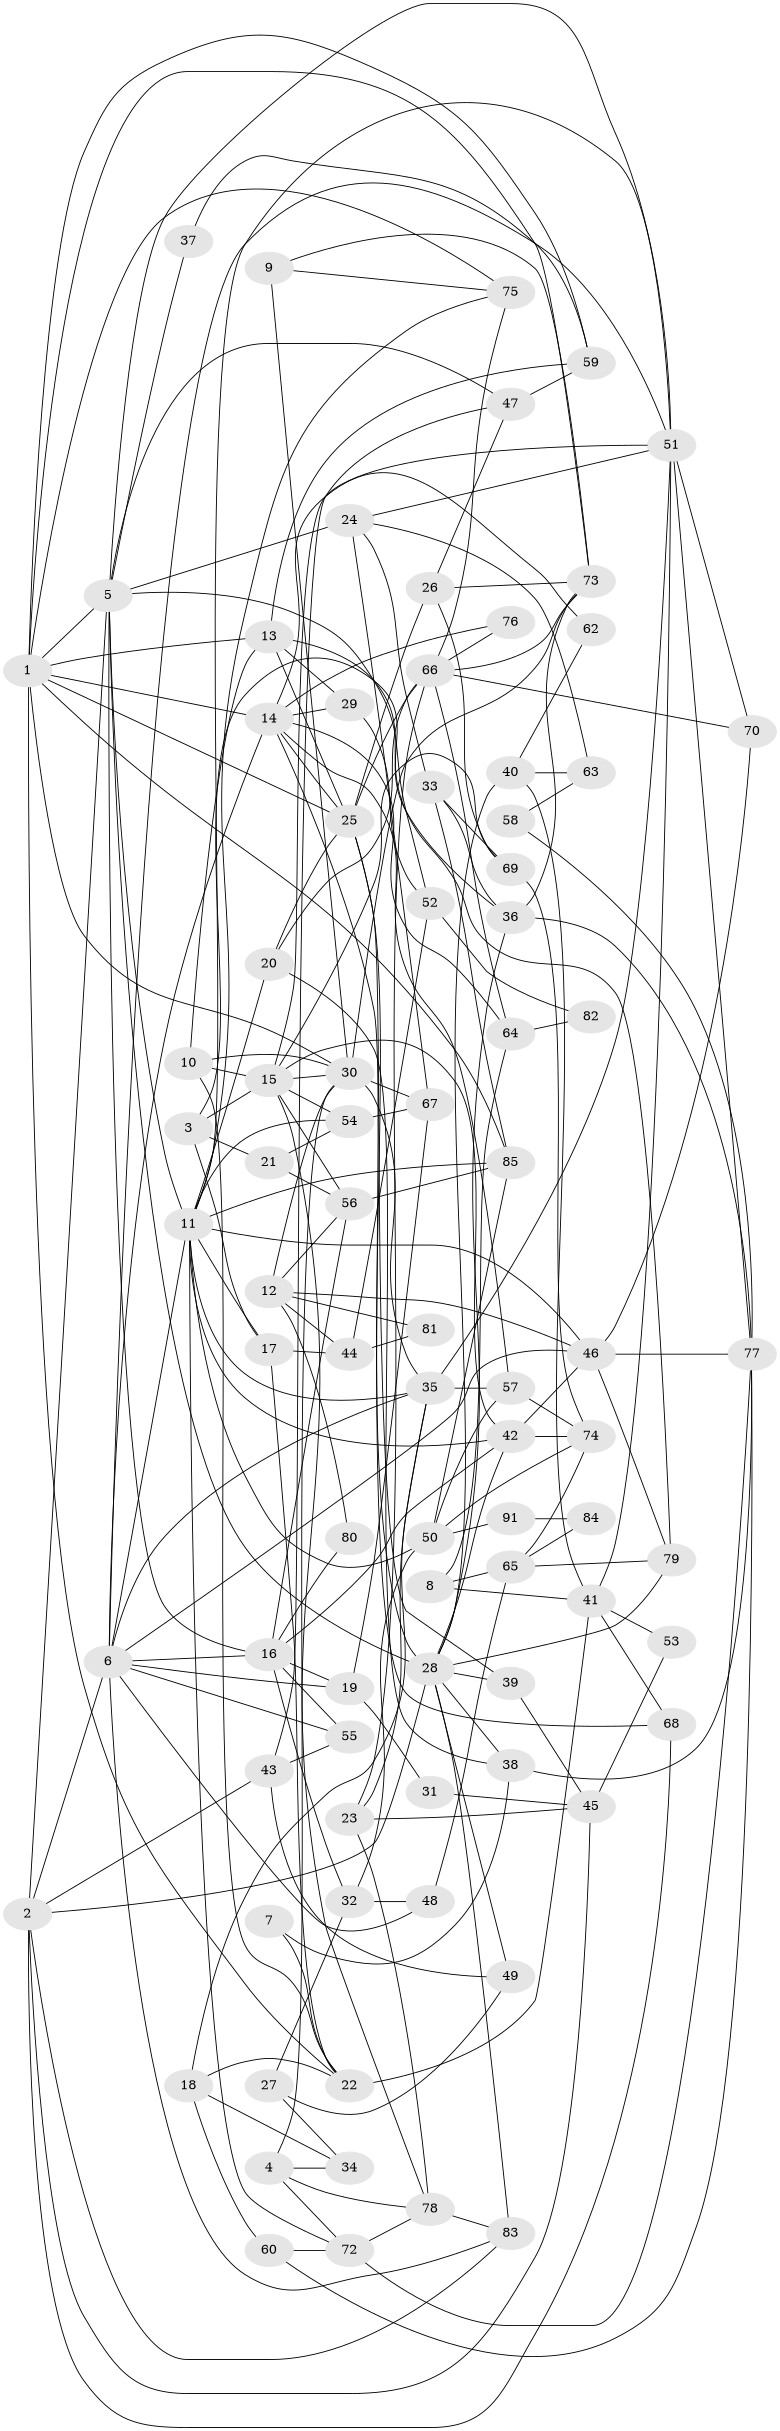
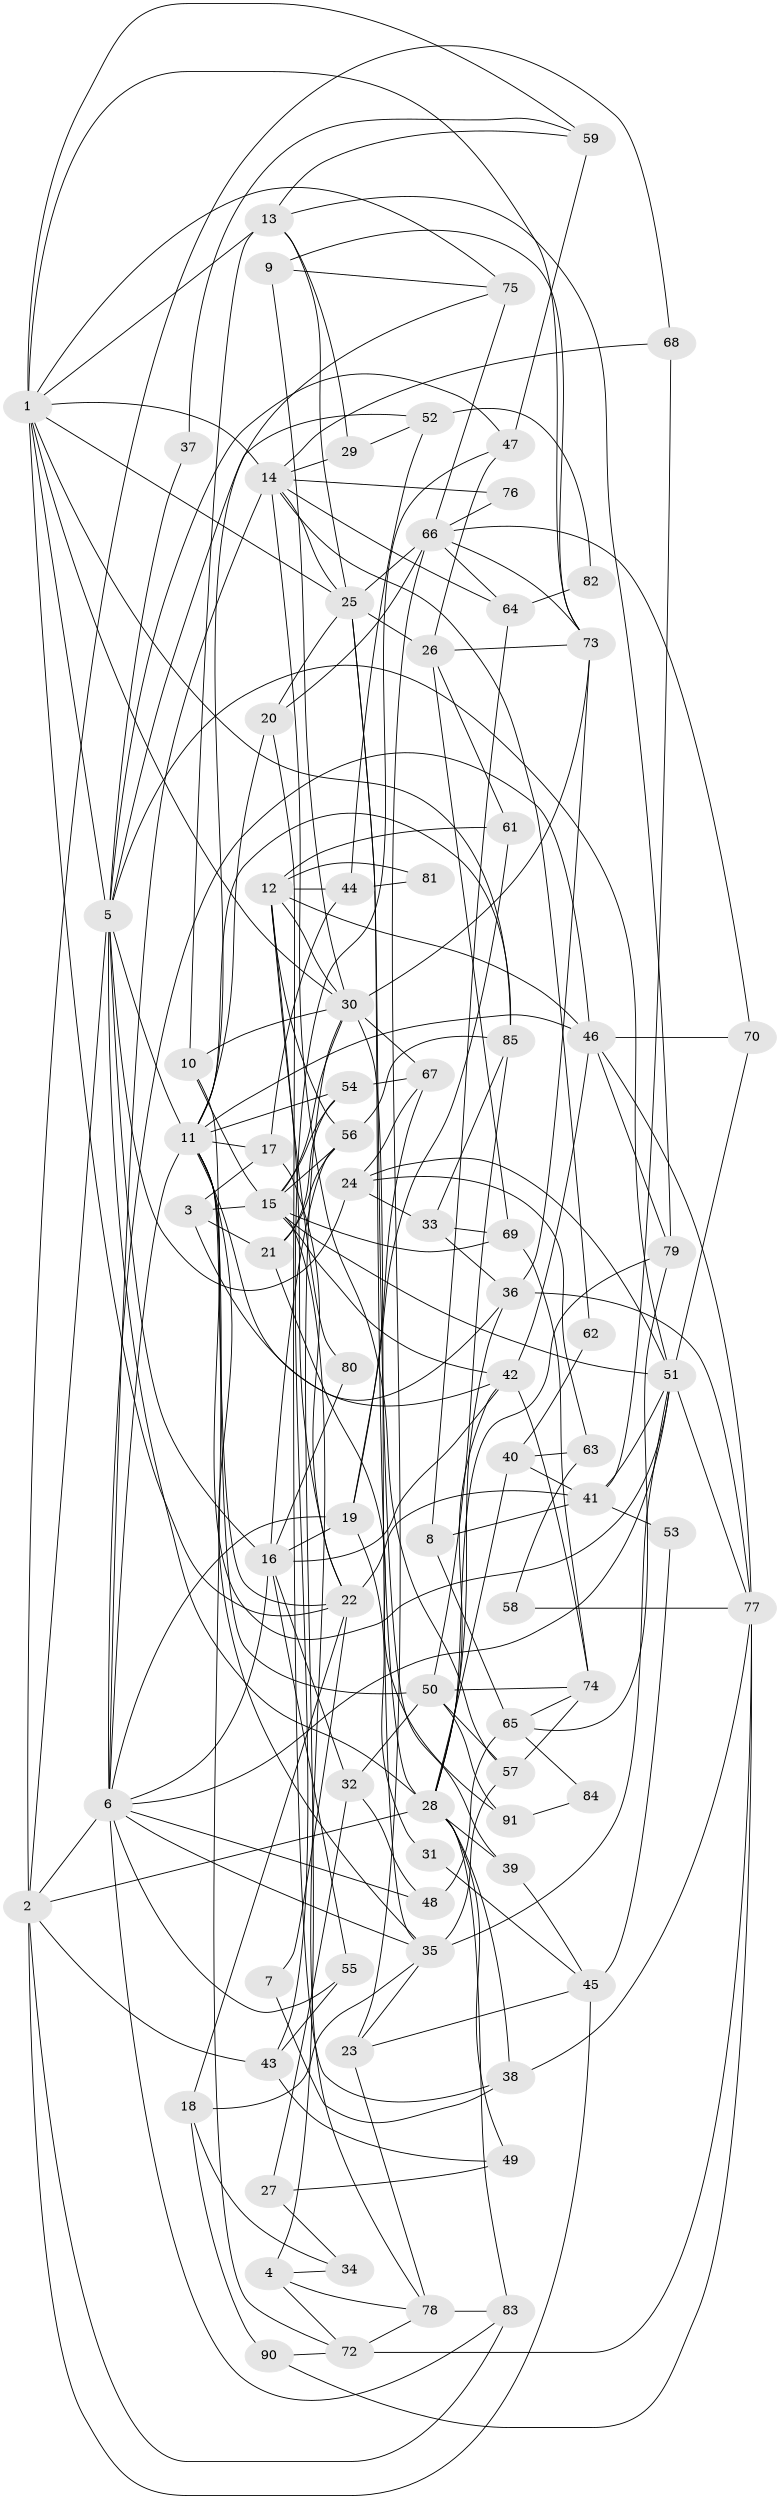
node "61": added
edge "12" -- "22": added
edge "21" -- "91": added
node "60": label "60" -> "90"
